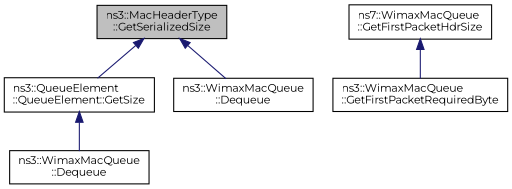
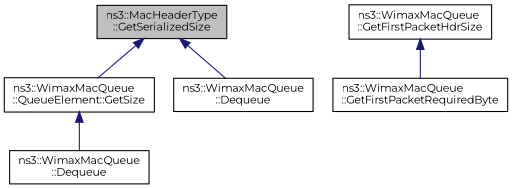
node "ns7::WimaxMacQueue ::GetFirstPacketHdrSize": label "ns7::WimaxMacQueue ::GetFirstPacketHdrSize" -> "ns3::WimaxMacQueue ::GetFirstPacketHdrSize"
node "ns3::QueueElement ::QueueElement::GetSize": label "ns3::QueueElement ::QueueElement::GetSize" -> "ns3::WimaxMacQueue ::QueueElement::GetSize"
